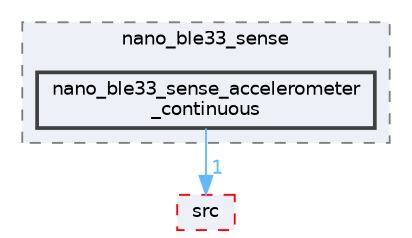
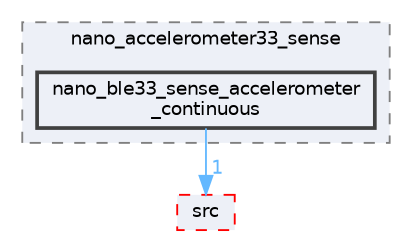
cluster "nano_ble33_sense": label "nano_ble33_sense" -> "nano_accelerometer33_sense"
